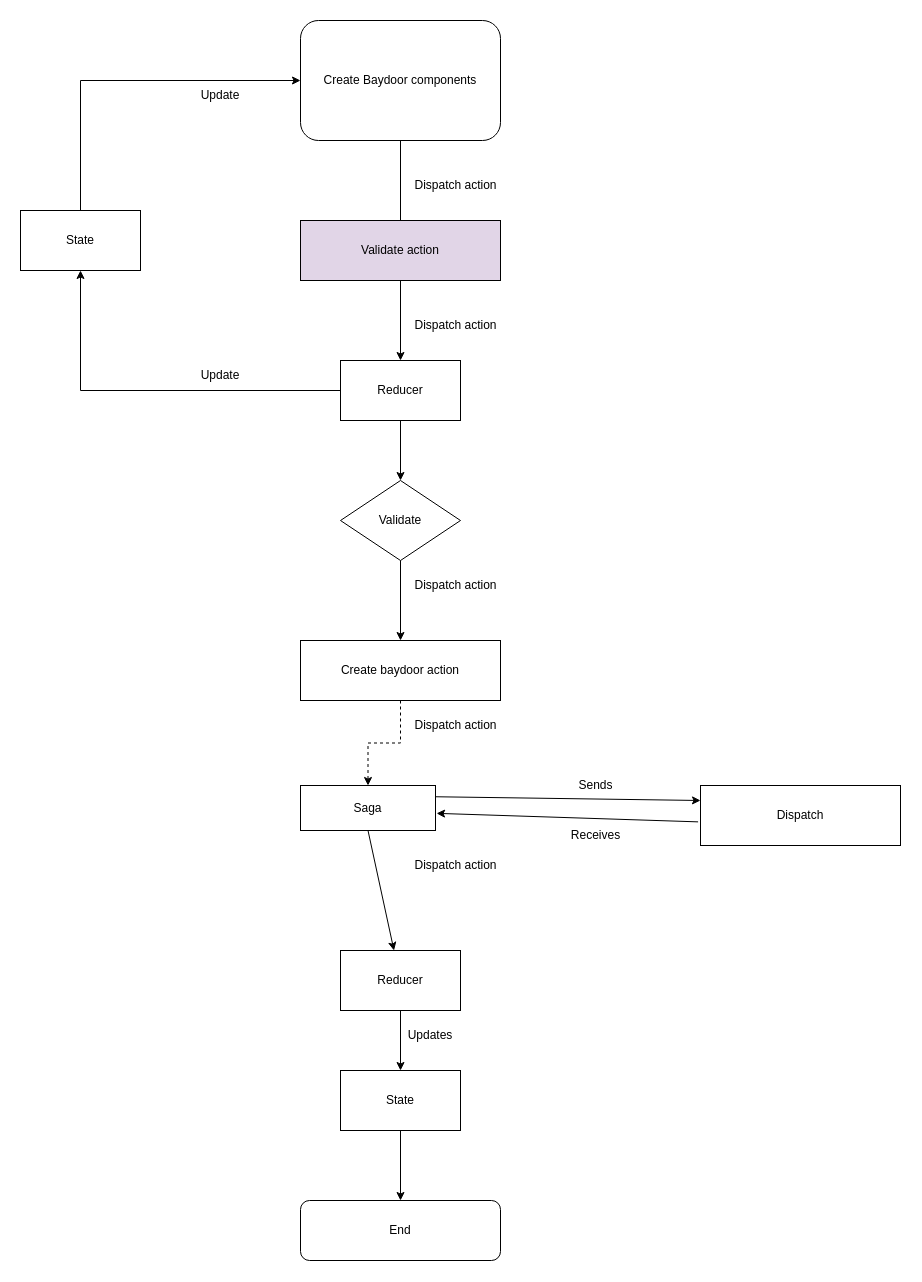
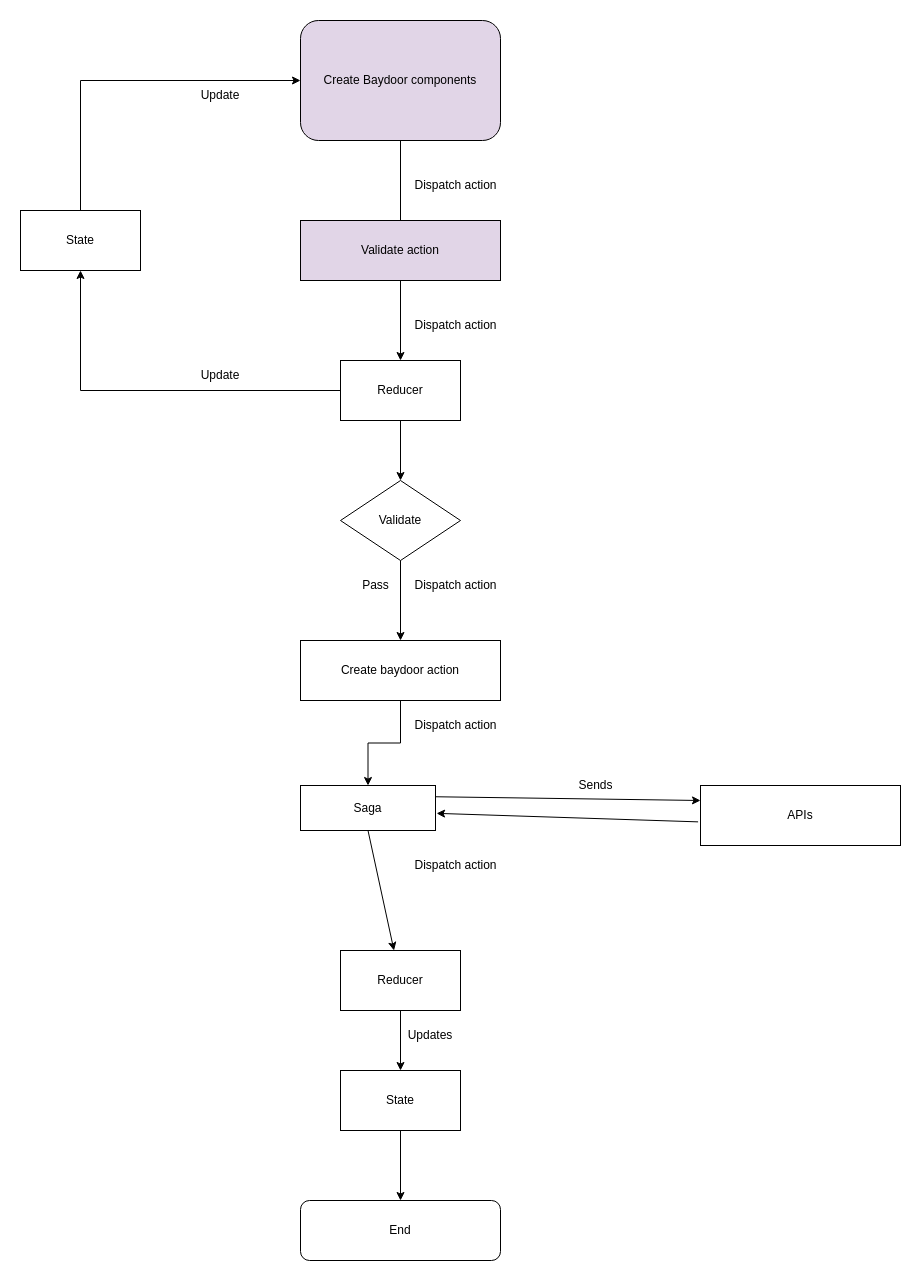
node "Create Baydoor components": fillcolor #ffffff -> #e1d5e7
node "Pass": added
edge "Create baydoor action" -> "Saga": style dashed -> solid
node "Dispatch": label "Dispatch" -> "APIs"
node "Receives": removed
